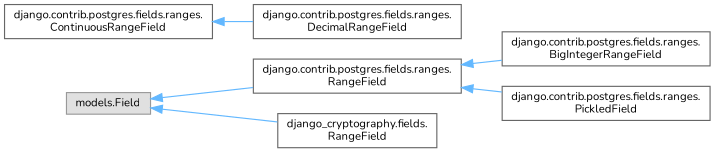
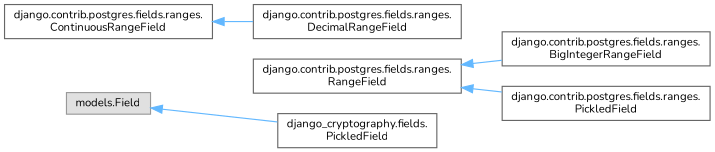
edge "django.contrib.postgres.fields.ranges. RangeField" -> "models.Field": removed
node "django_cryptography.fields. RangeField": label "django_cryptography.fields. RangeField" -> "django_cryptography.fields. PickledField"
